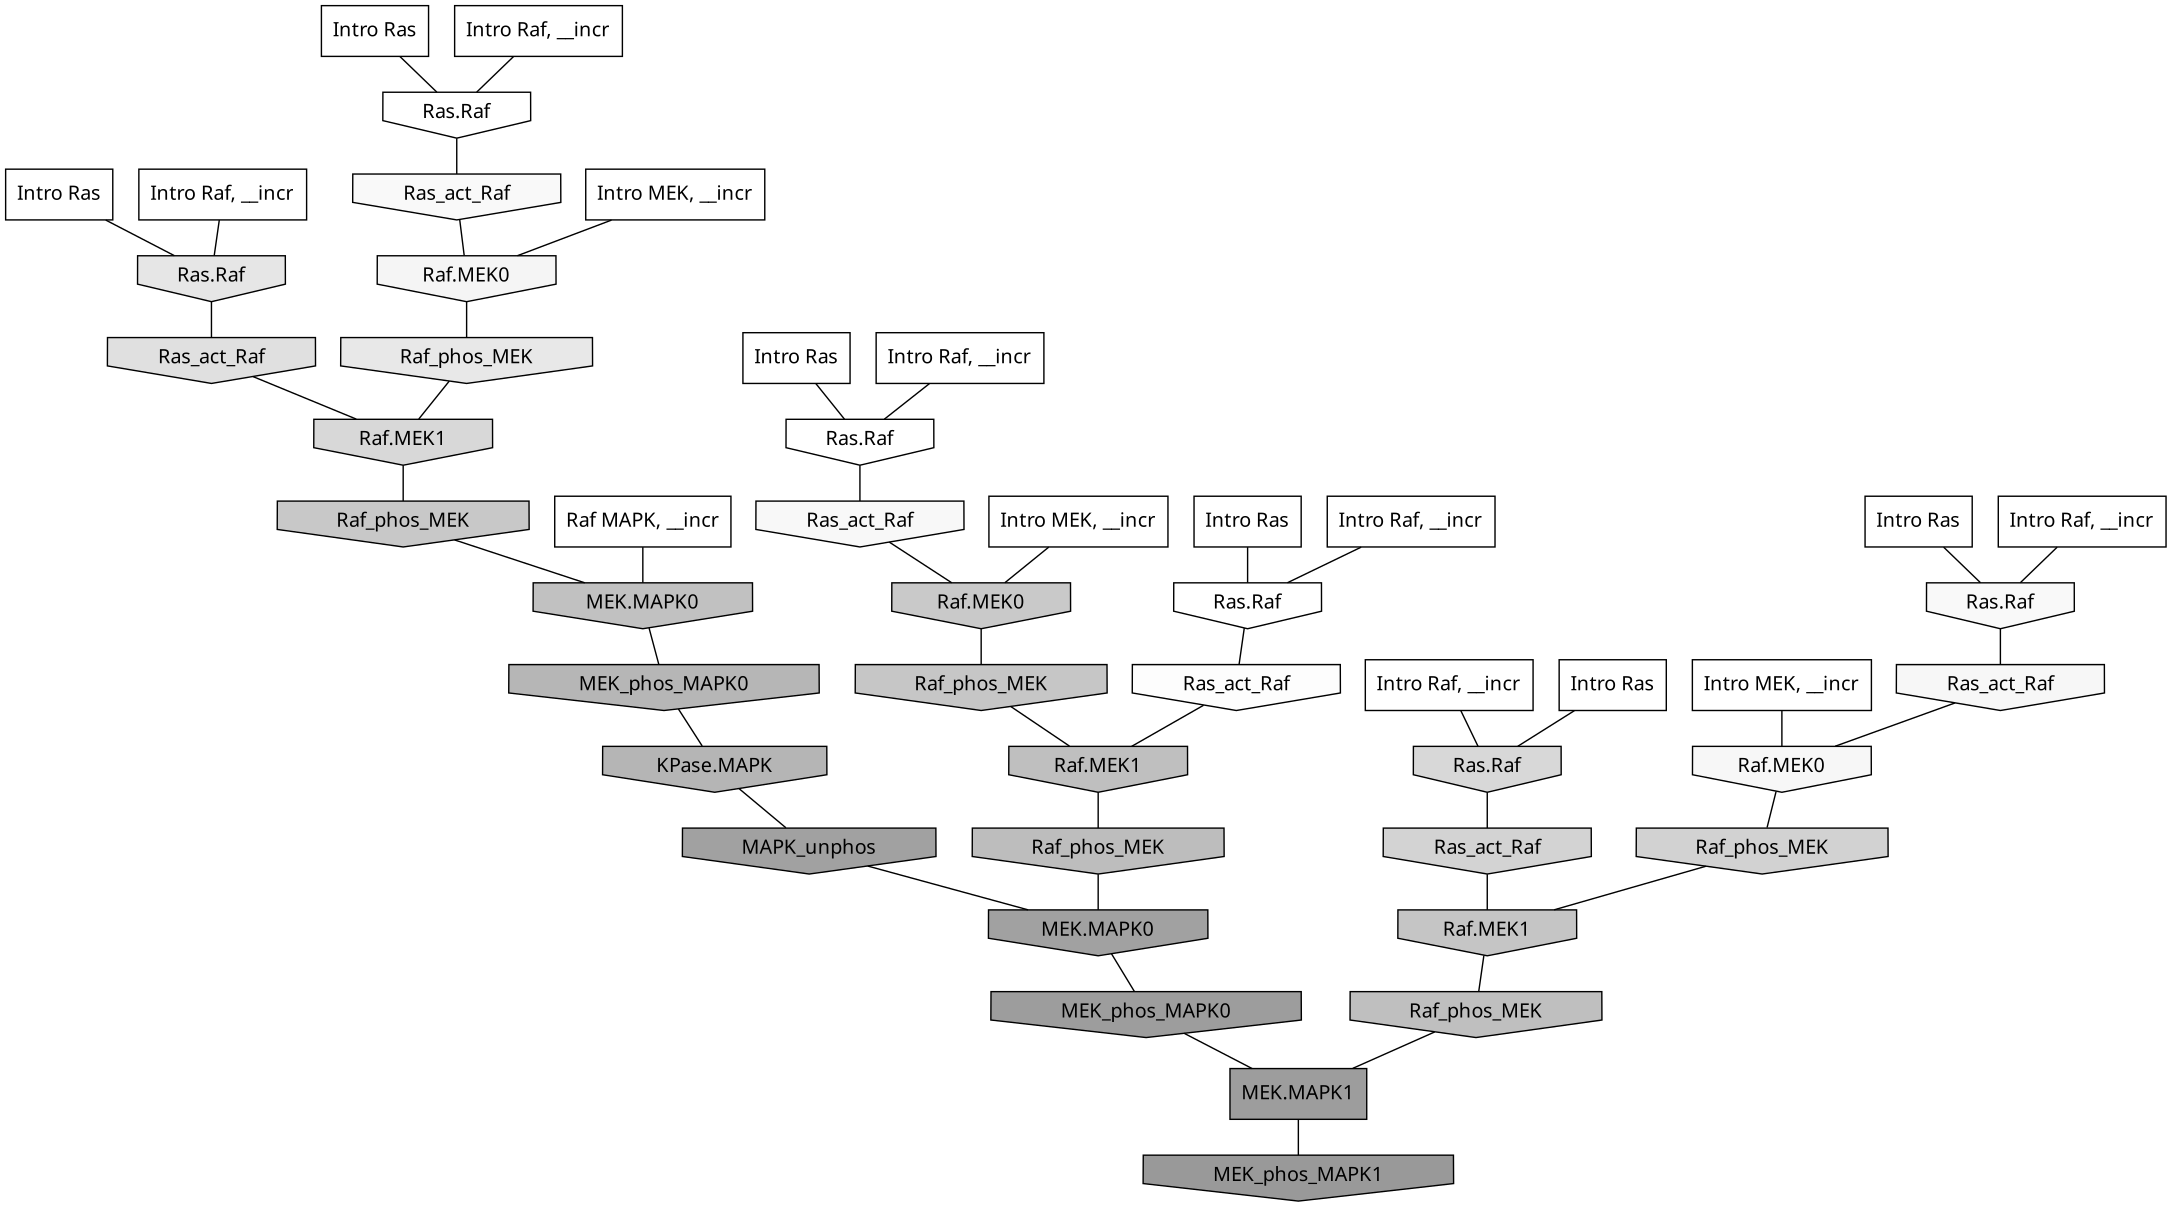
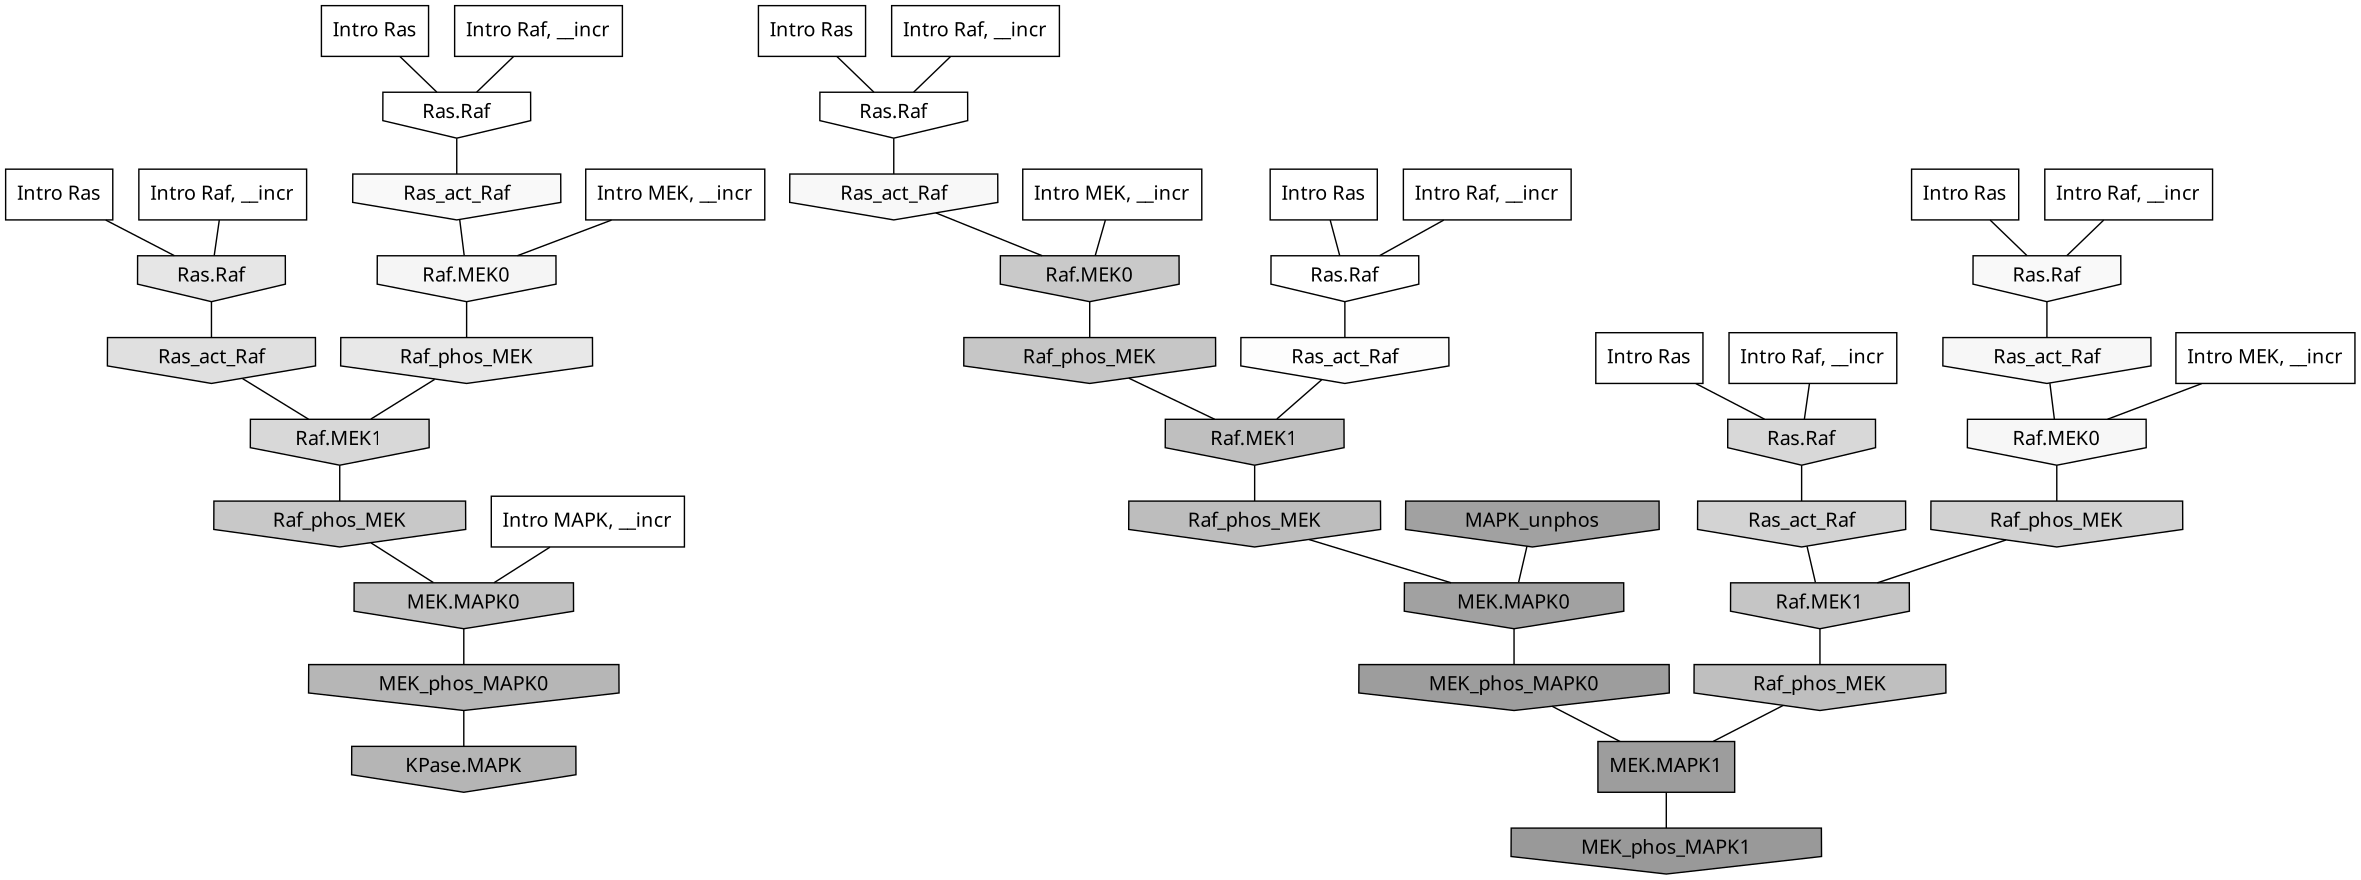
node "Raf MAPK, __incr": label "Raf MAPK, __incr" -> "Intro MAPK, __incr"
edge "KPase.MAPK" -- "MAPK_unphos": removed
